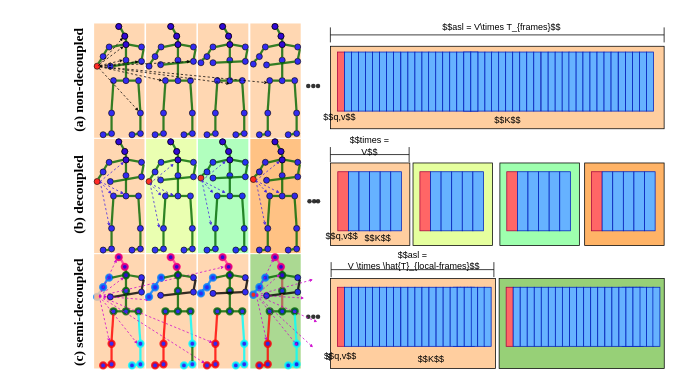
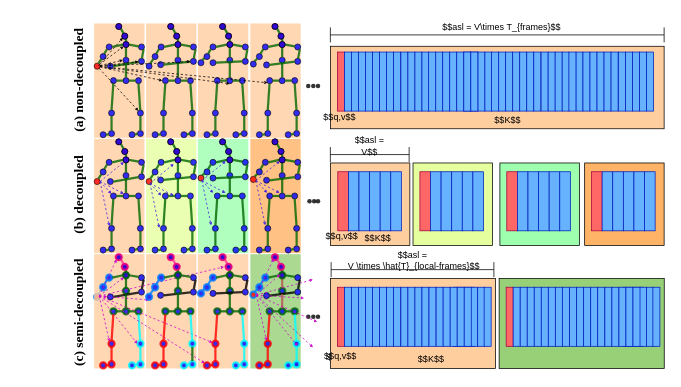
node "$$times = V$$": label "$$times = V$$" -> "$$asl = V$$"
